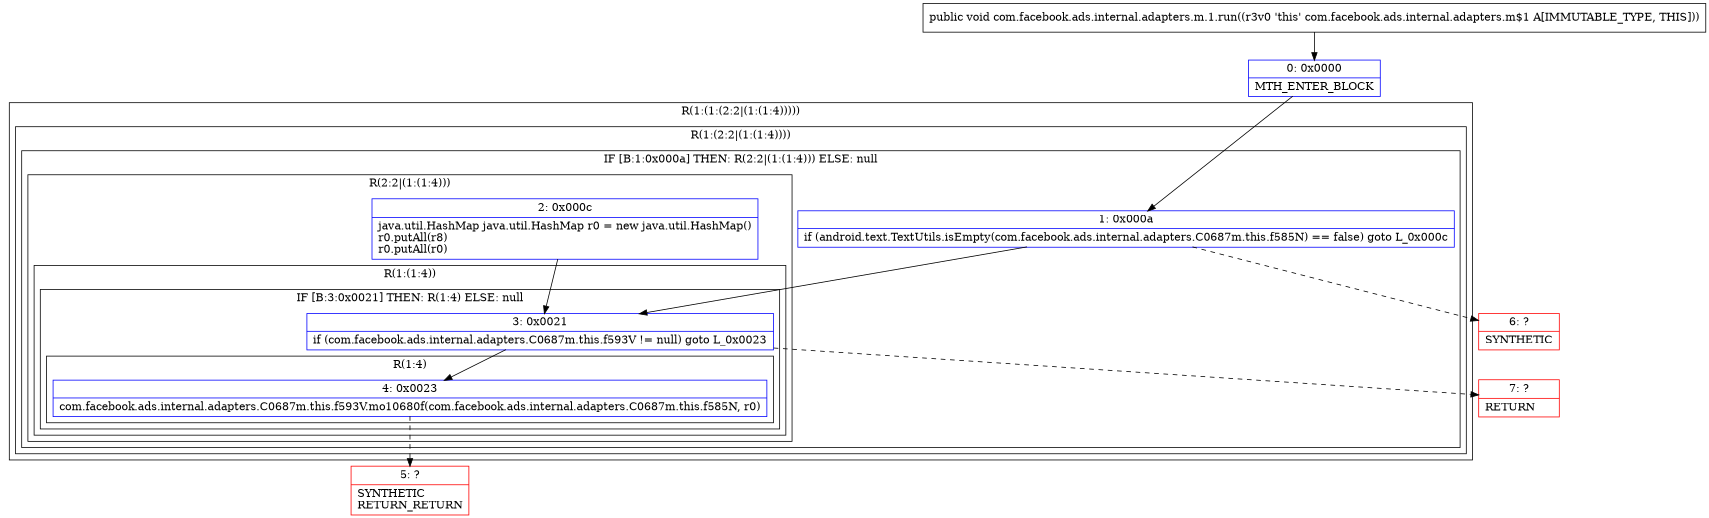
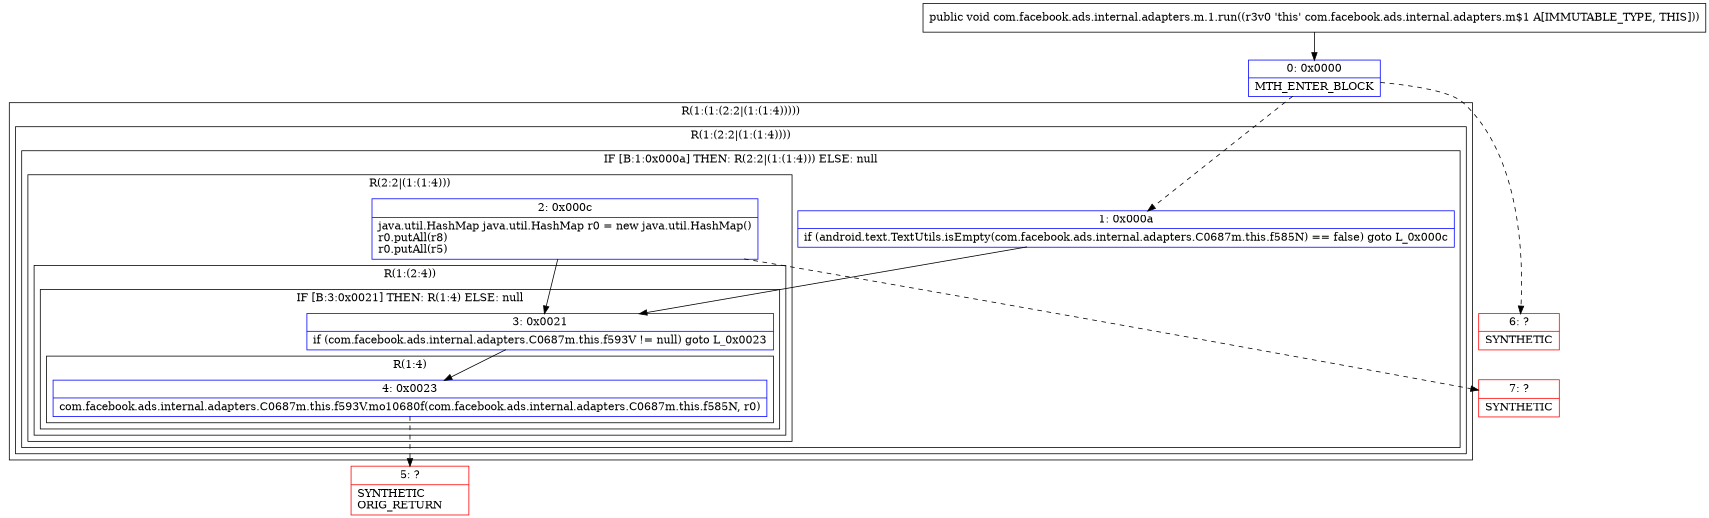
edge "0: 0x0000" -> "1: 0x000a": style solid -> dashed
node "2: 0x000c": text "r0.putAll(r0)" -> "r0.putAll(r5)"
cluster "R(1:(1:4))": label "R(1:(1:4))" -> "R(1:(2:4))"
edge "1: 0x000a" -> "6: ?": now "0: 0x0000" -> "6: ?"
edge "3: 0x0021" -> "7: ?": now "2: 0x000c" -> "7: ?"
node "7: ?": text "RETURN" -> "SYNTHETIC"
node "5: ?": text "RETURN_RETURN" -> "ORIG_RETURN"
